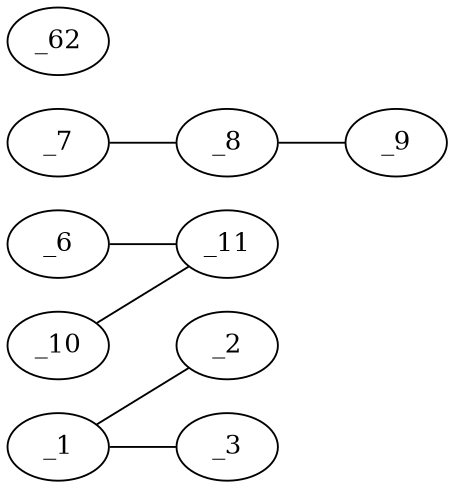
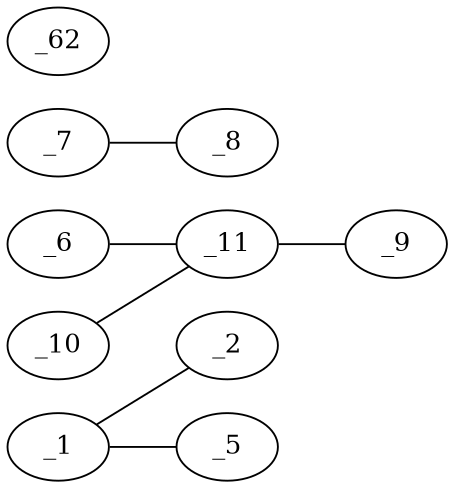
edge "_8" -- "_9": now "_11" -- "_9"
node "_3": label "_3" -> "_5"
